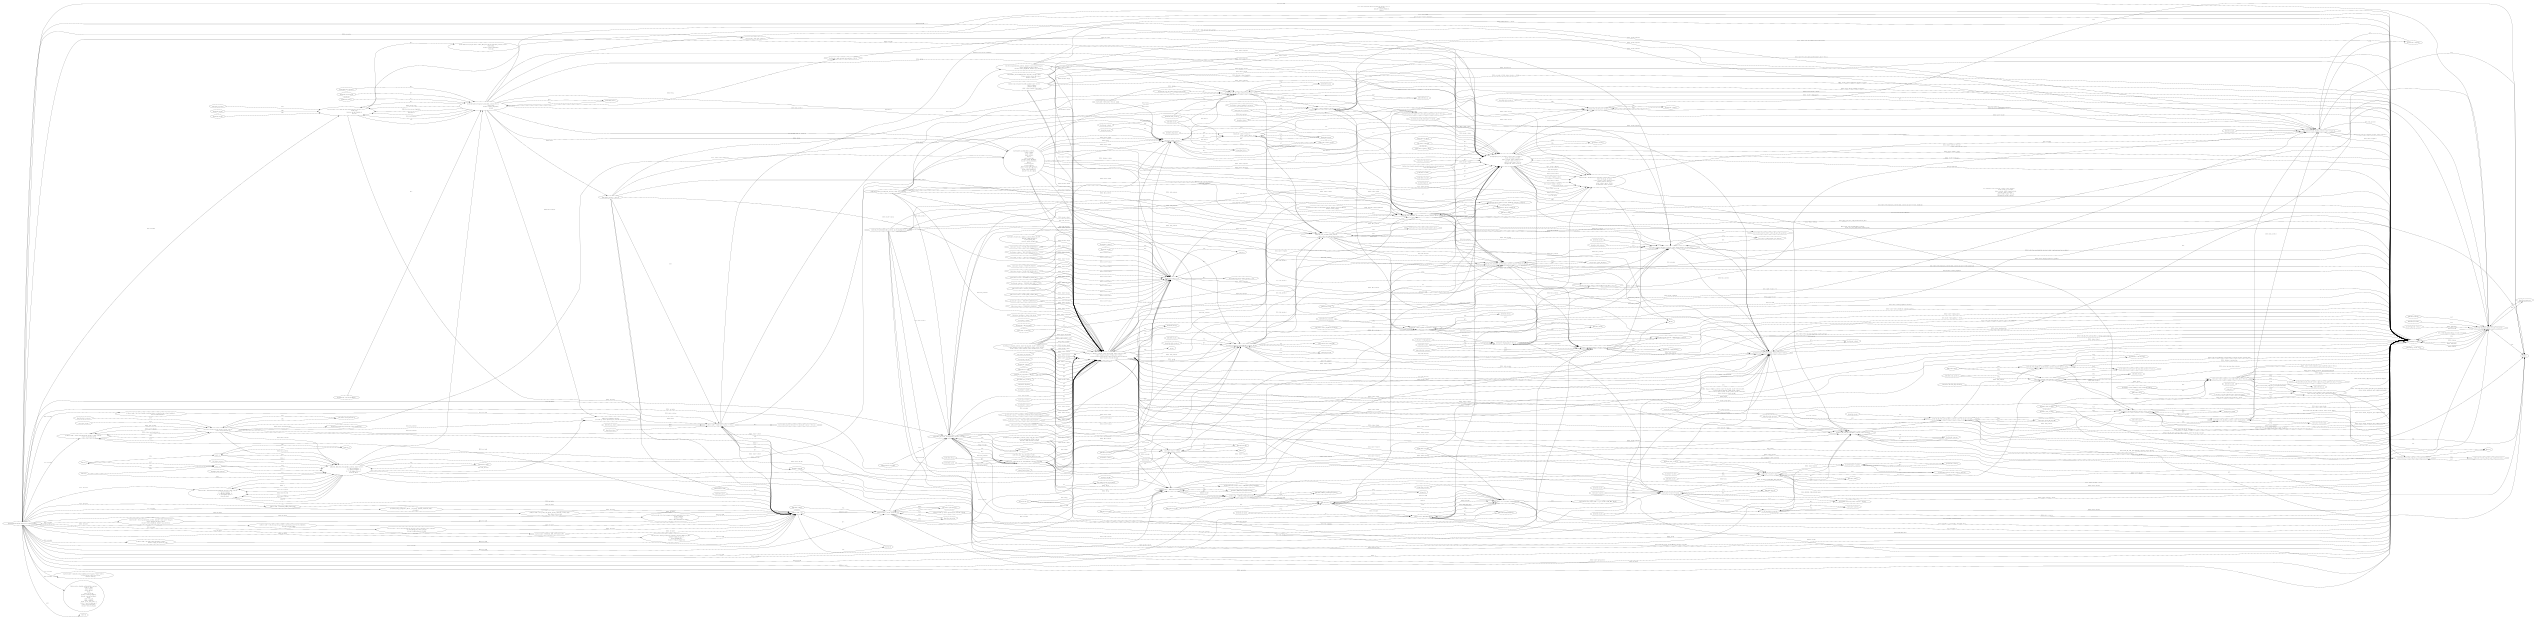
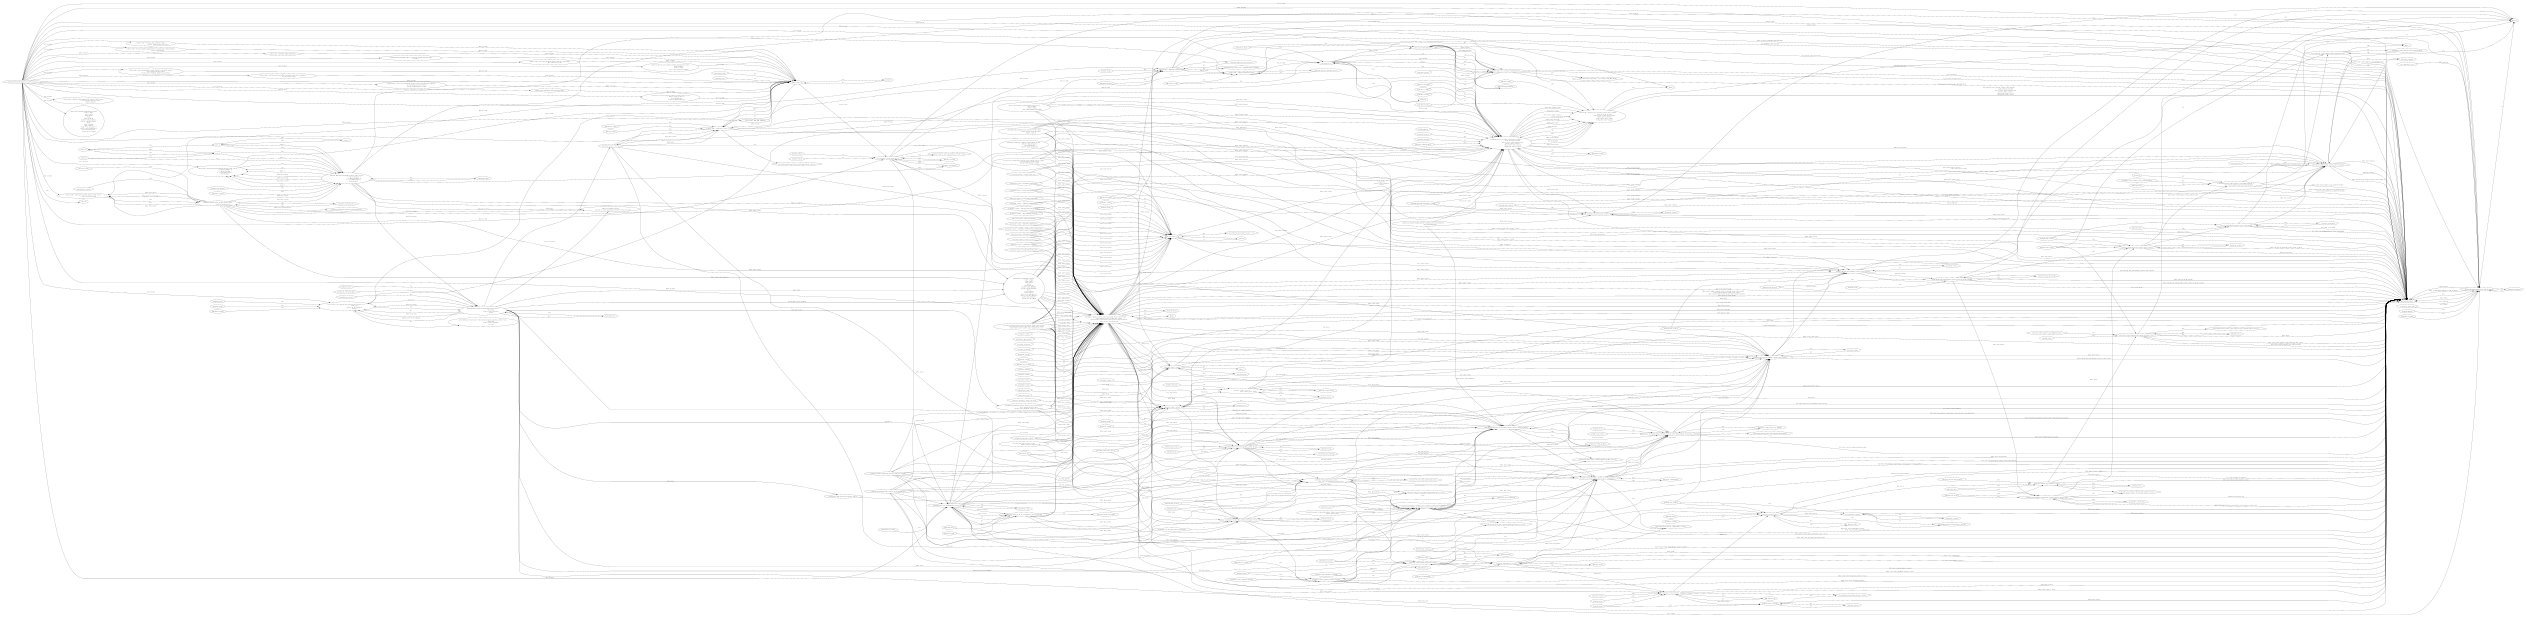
node "(Identifier,server_key)": removed
edge "(Call,state->inner_body)" -> "(MethodReturn,RET)": now "(Call,free(state->ticket_reply.enc_part.ciphertext.data))" -> "(MethodReturn,RET)"
edge "(Call,errcode != 0 && state->status == NULL)" -> "(Identifier,FALSE)": now "(Call,errcode != 0 && state->status == NULL)" -> "(Call,state->status == NULL)"
